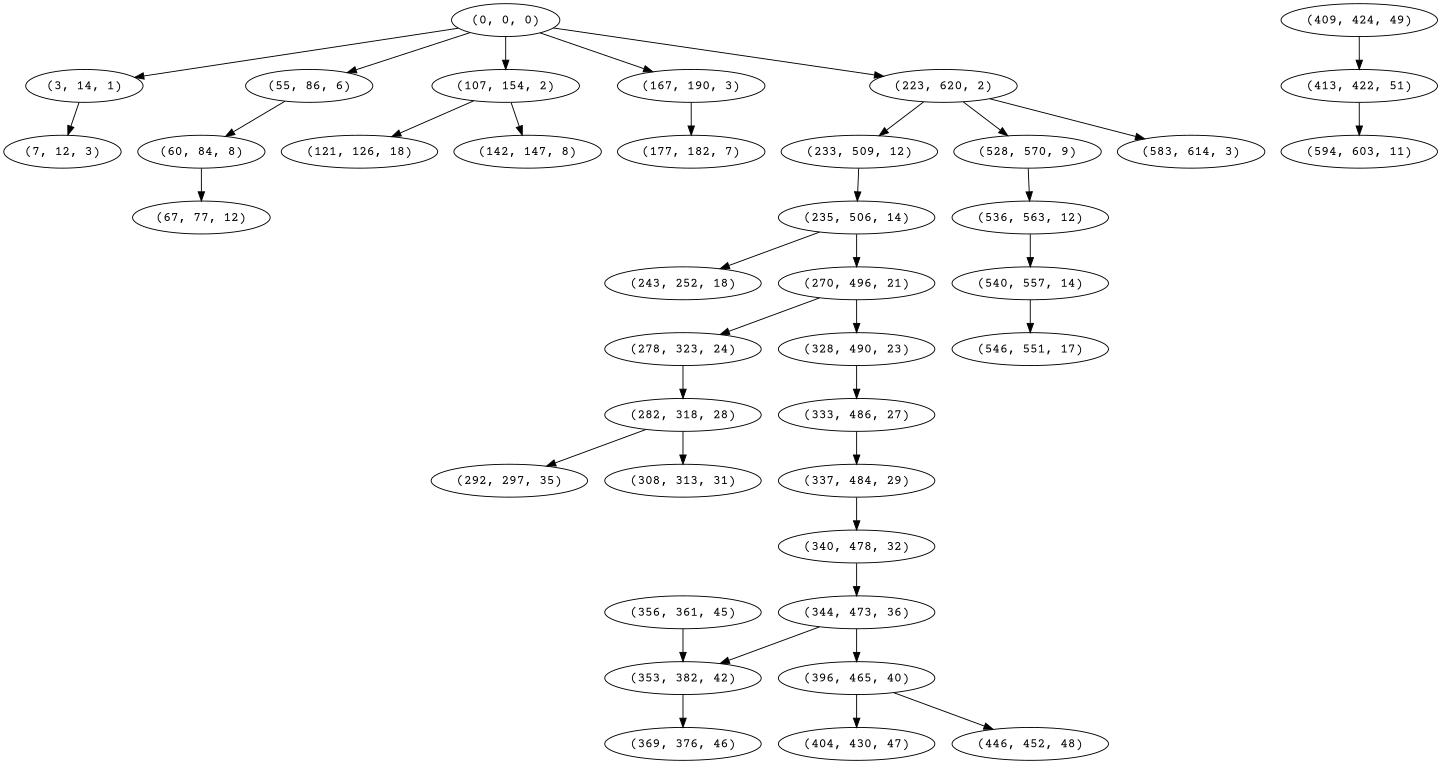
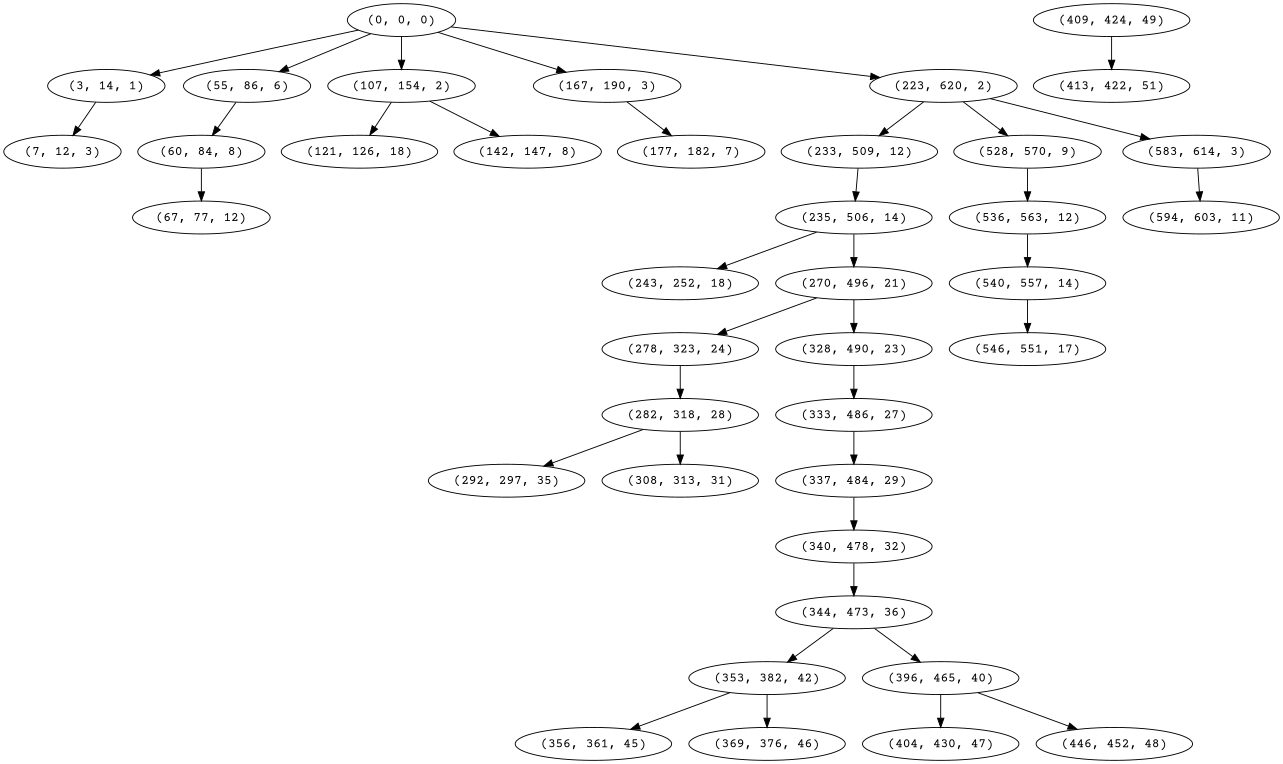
edge "(413, 422, 51)" -> "(594, 603, 11)": now "(583, 614, 3)" -> "(594, 603, 11)"
edge "(356, 361, 45)" -> "(353, 382, 42)": reversed
